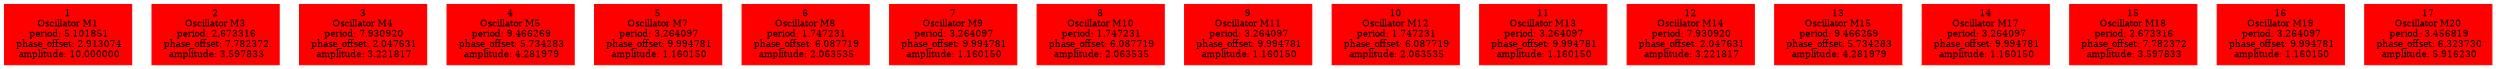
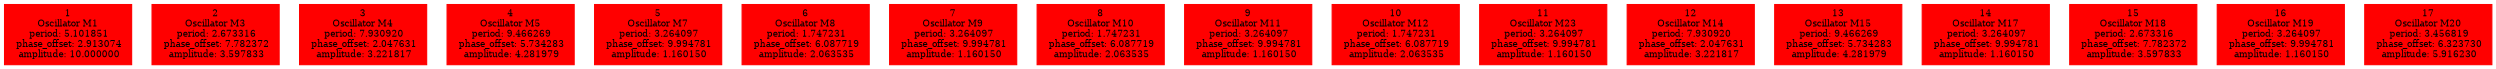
node "11": text "Oscillator M13" -> "Oscillator M23"
